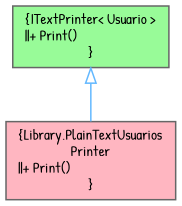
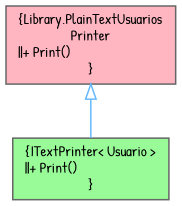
edge "{Library.PlainTextUsuarios Printer ||+ Print() }" -> "{ITextPrinter< Usuario > ||+ Print() }": reversed
